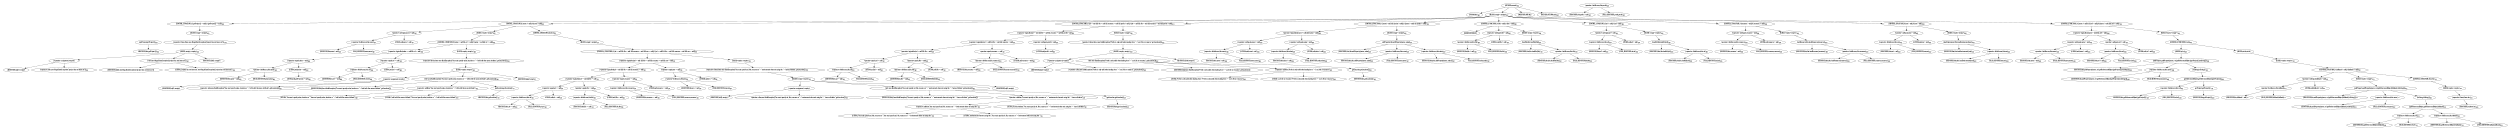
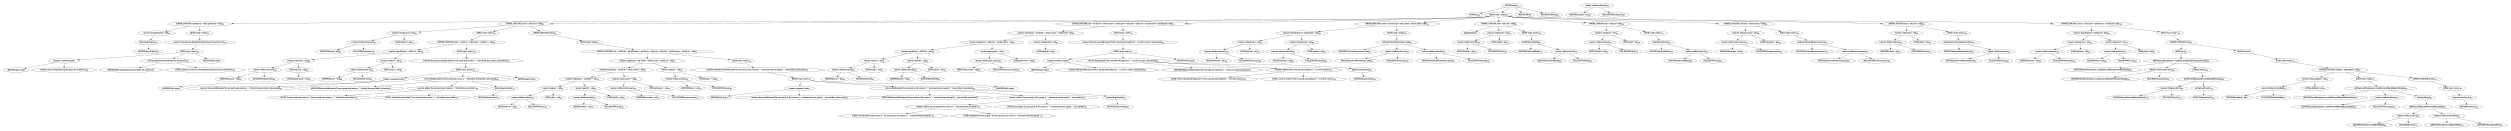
node "(<operator>.equals,getProject() == null)": added
